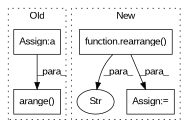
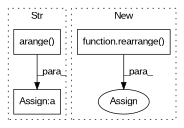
cluster "Old": label "Old" -> "Str"
edge "Assign:a" -> "arange()": reversed
node "Str": label "Str" -> "Assign"
node "Assign:=": removed
